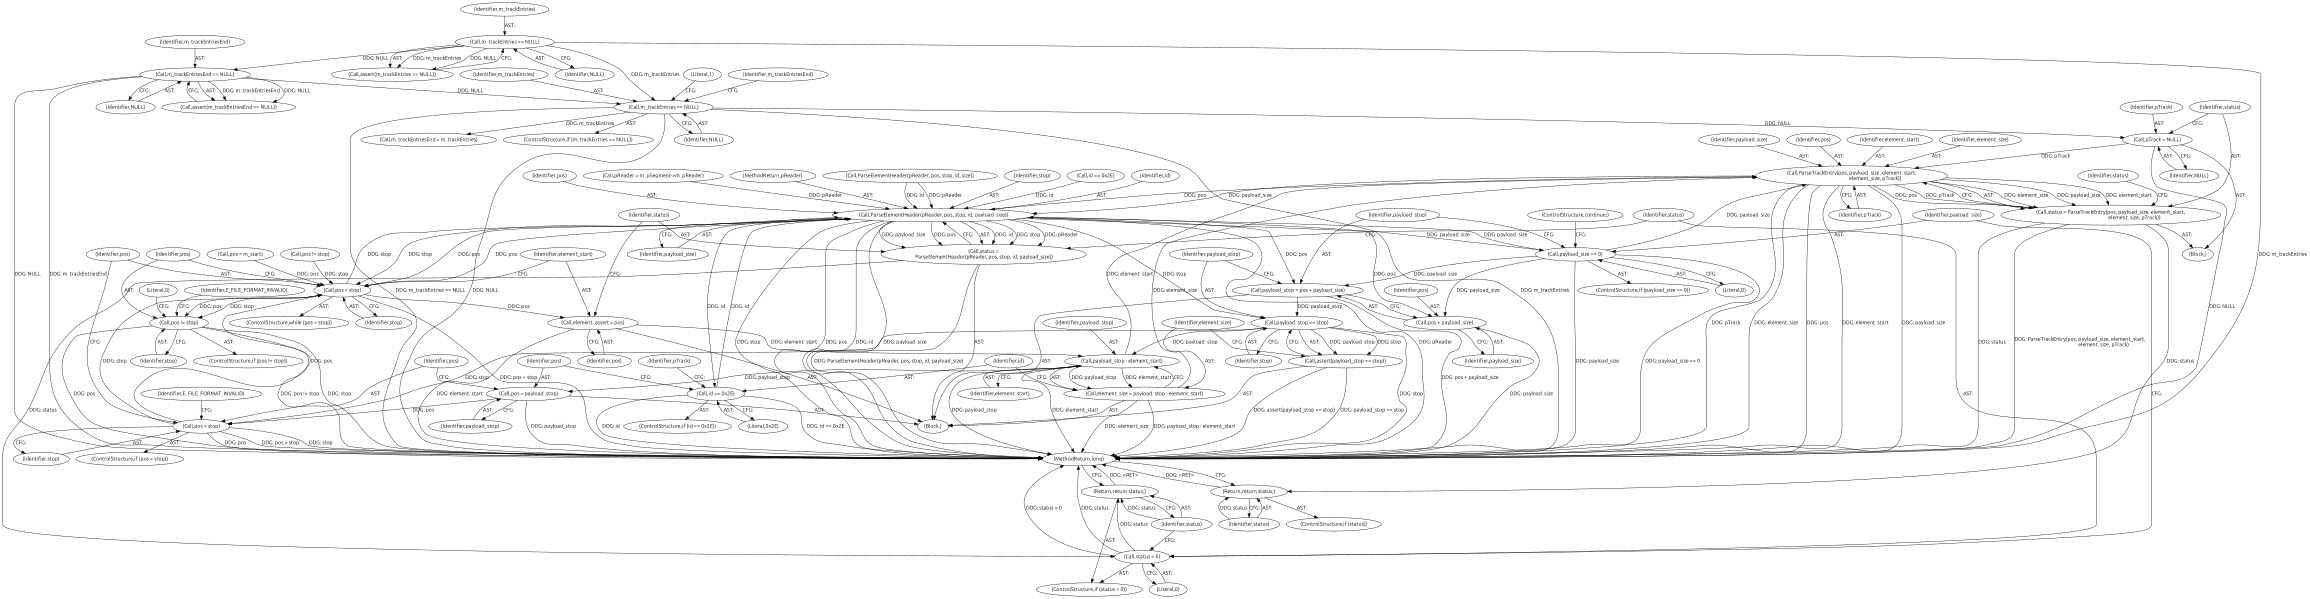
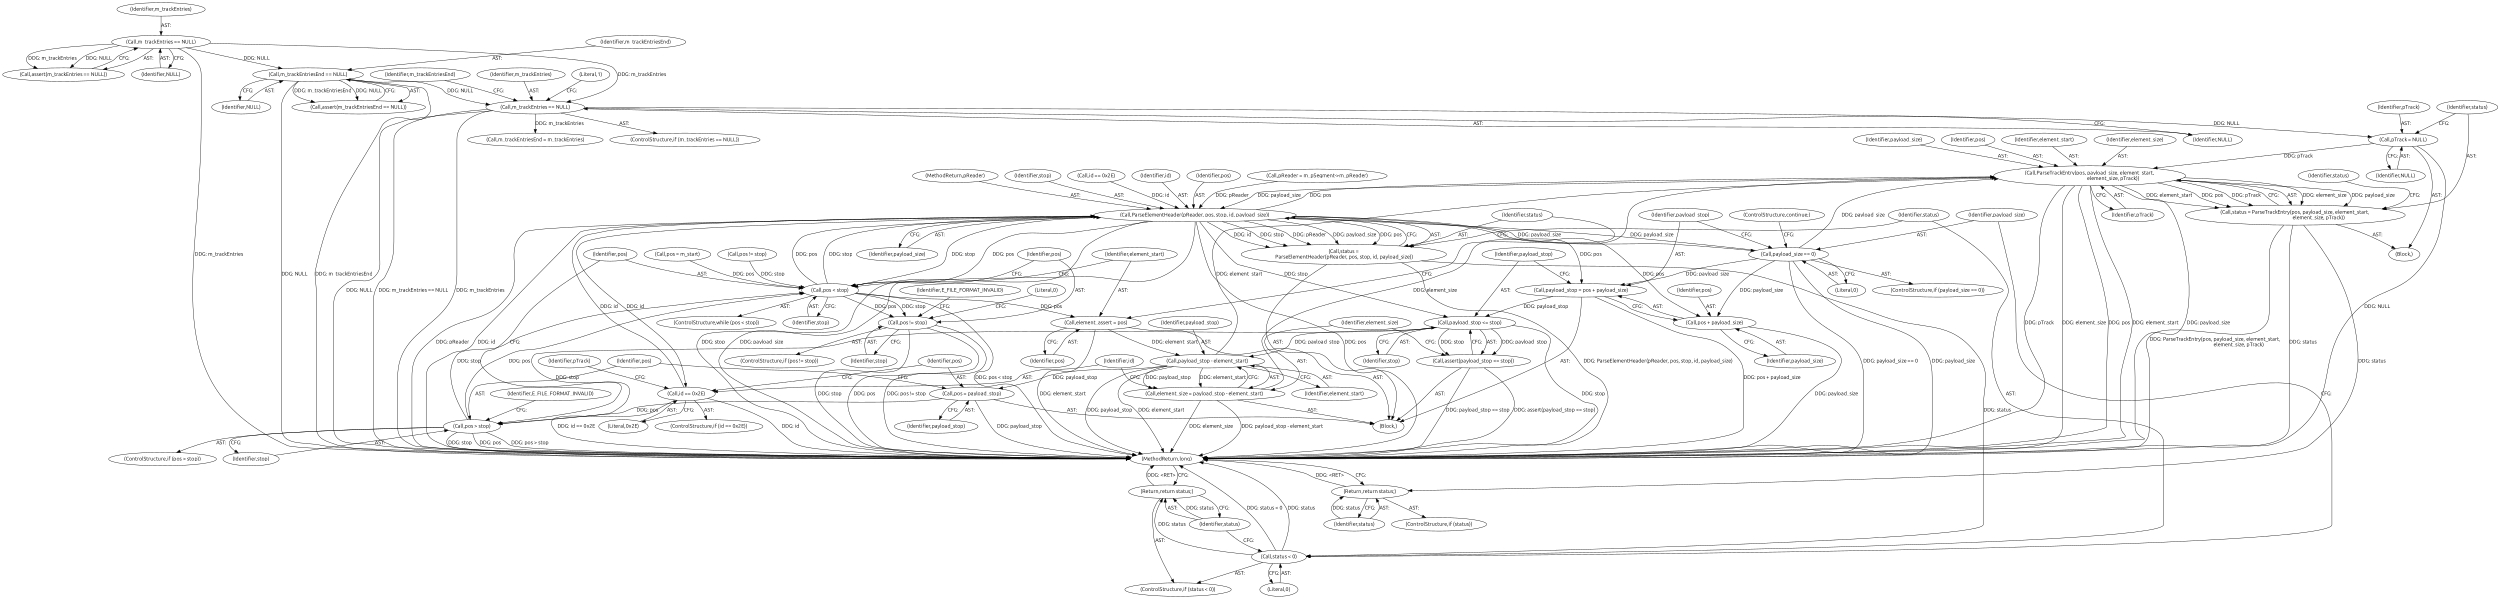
node "(Call,ParseElementHeader(pReader, pos, stop, id, size))": removed
